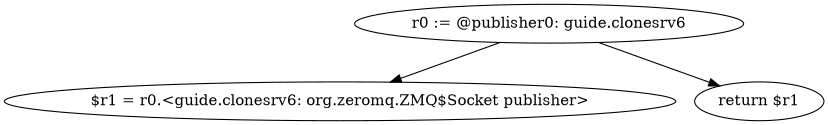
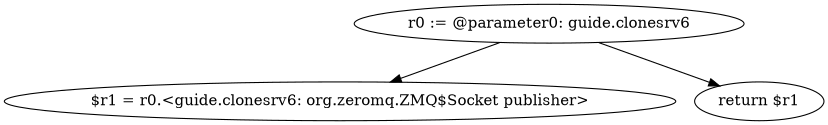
node "r0 := @publisher0: guide.clonesrv6": label "r0 := @publisher0: guide.clonesrv6" -> "r0 := @parameter0: guide.clonesrv6"
